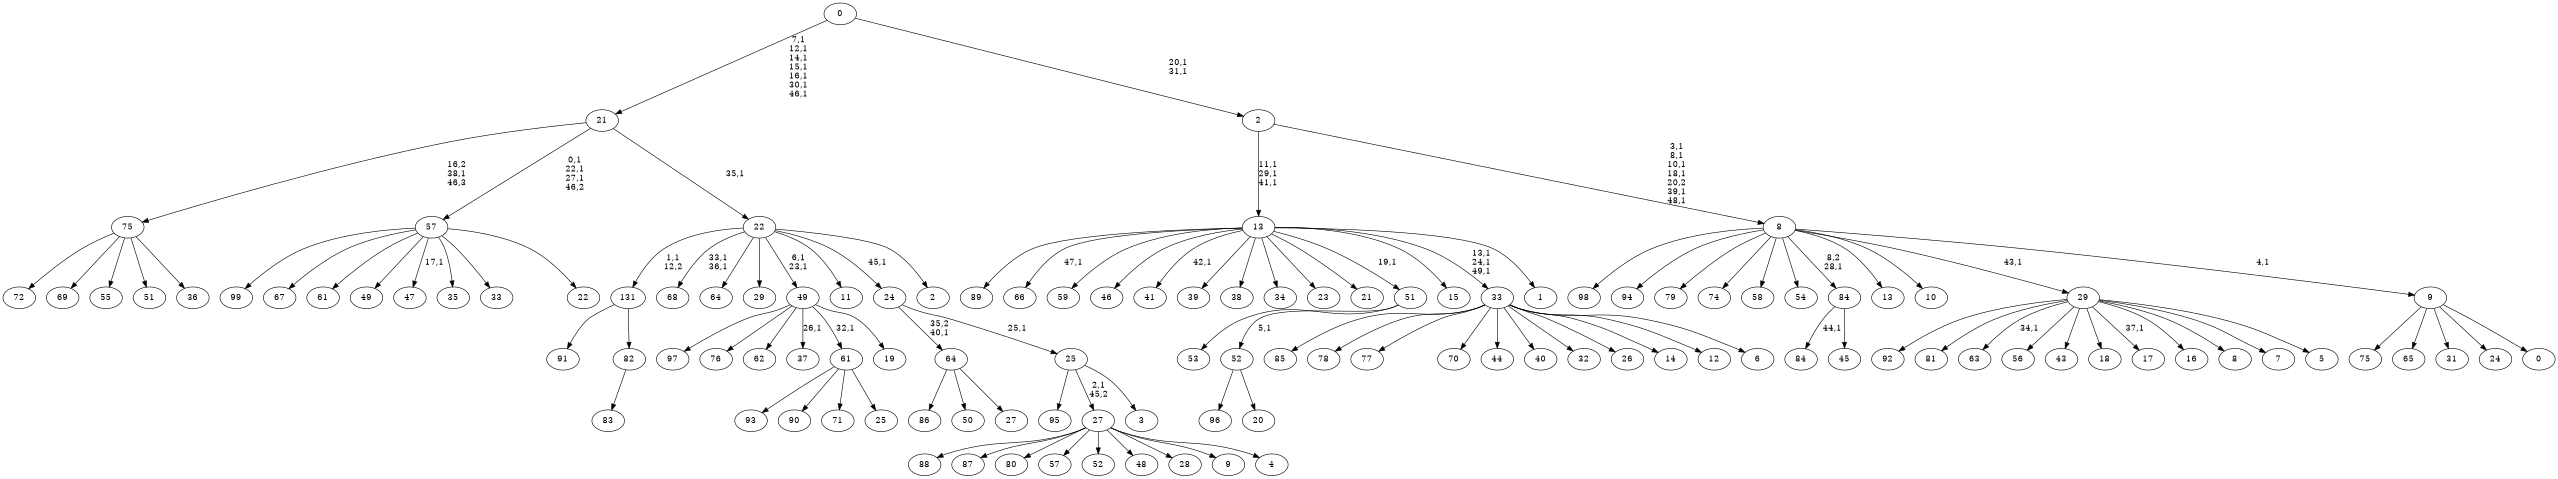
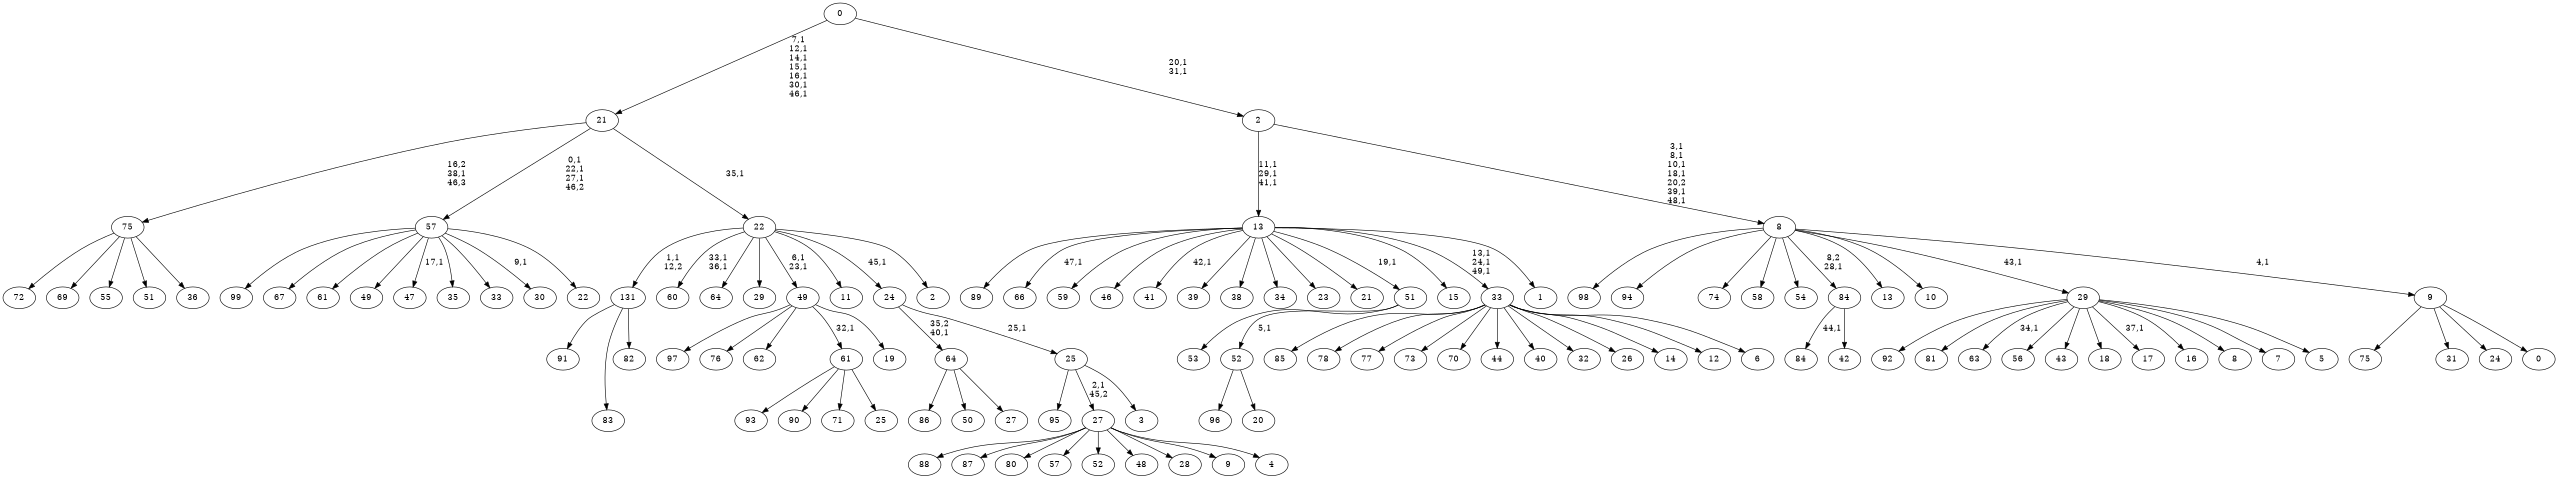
node "30": added
node "68": label "68" -> "60"
node "79": removed
node "37": removed
node "73": added
node "45": label "45" -> "42"
node "65": removed
edge "82" -> "83": now "131" -> "83"
